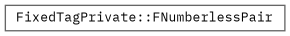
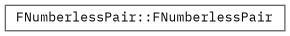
node "FixedTagPrivate::FNumberlessPair": label "FixedTagPrivate::FNumberlessPair" -> "FNumberlessPair::FNumberlessPair"
